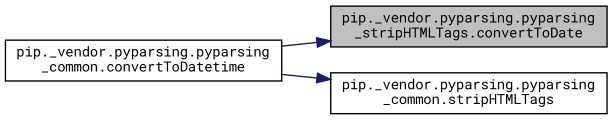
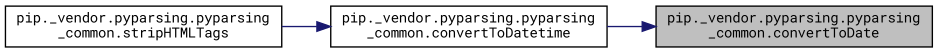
node "pip._vendor.pyparsing.pyparsing _stripHTMLTags.convertToDate": label "pip._vendor.pyparsing.pyparsing _stripHTMLTags.convertToDate" -> "pip._vendor.pyparsing.pyparsing _common.convertToDate"
edge "pip._vendor.pyparsing.pyparsing _common.convertToDatetime" -> "pip._vendor.pyparsing.pyparsing _common.stripHTMLTags": reversed
